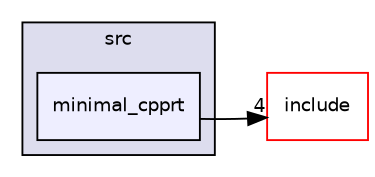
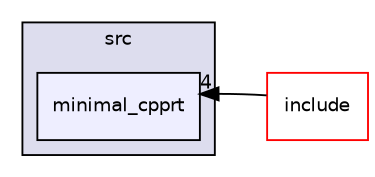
edge "minimal_cpprt" -> "include": reversed
